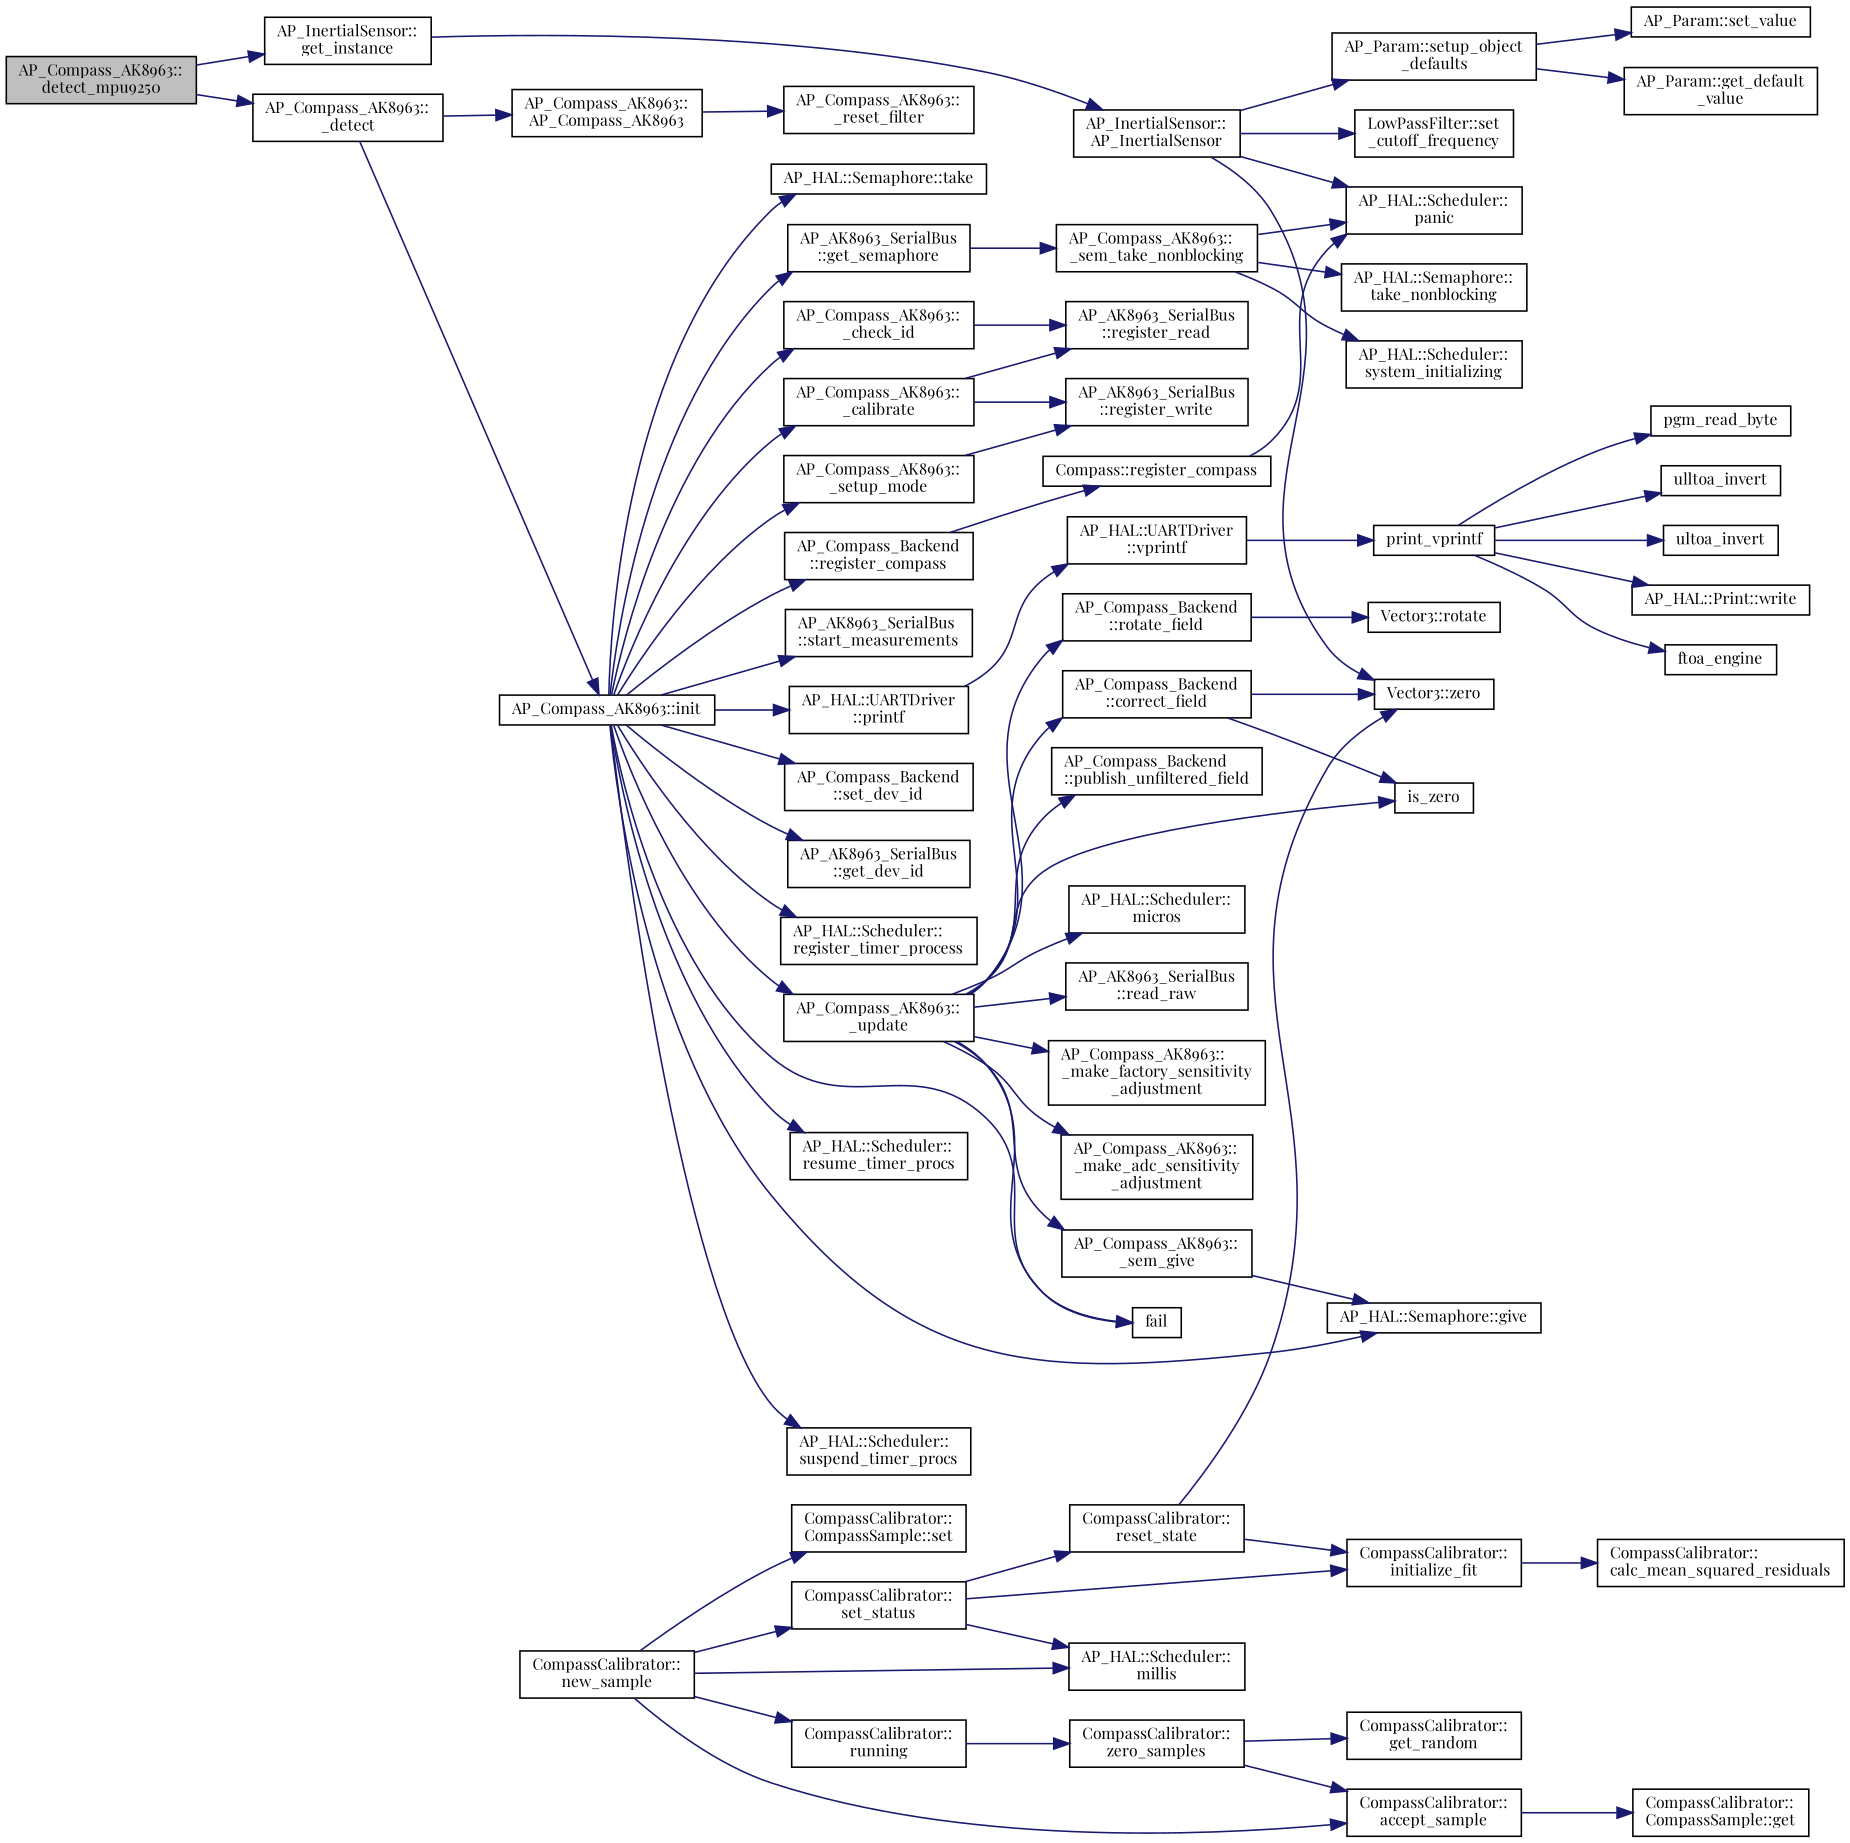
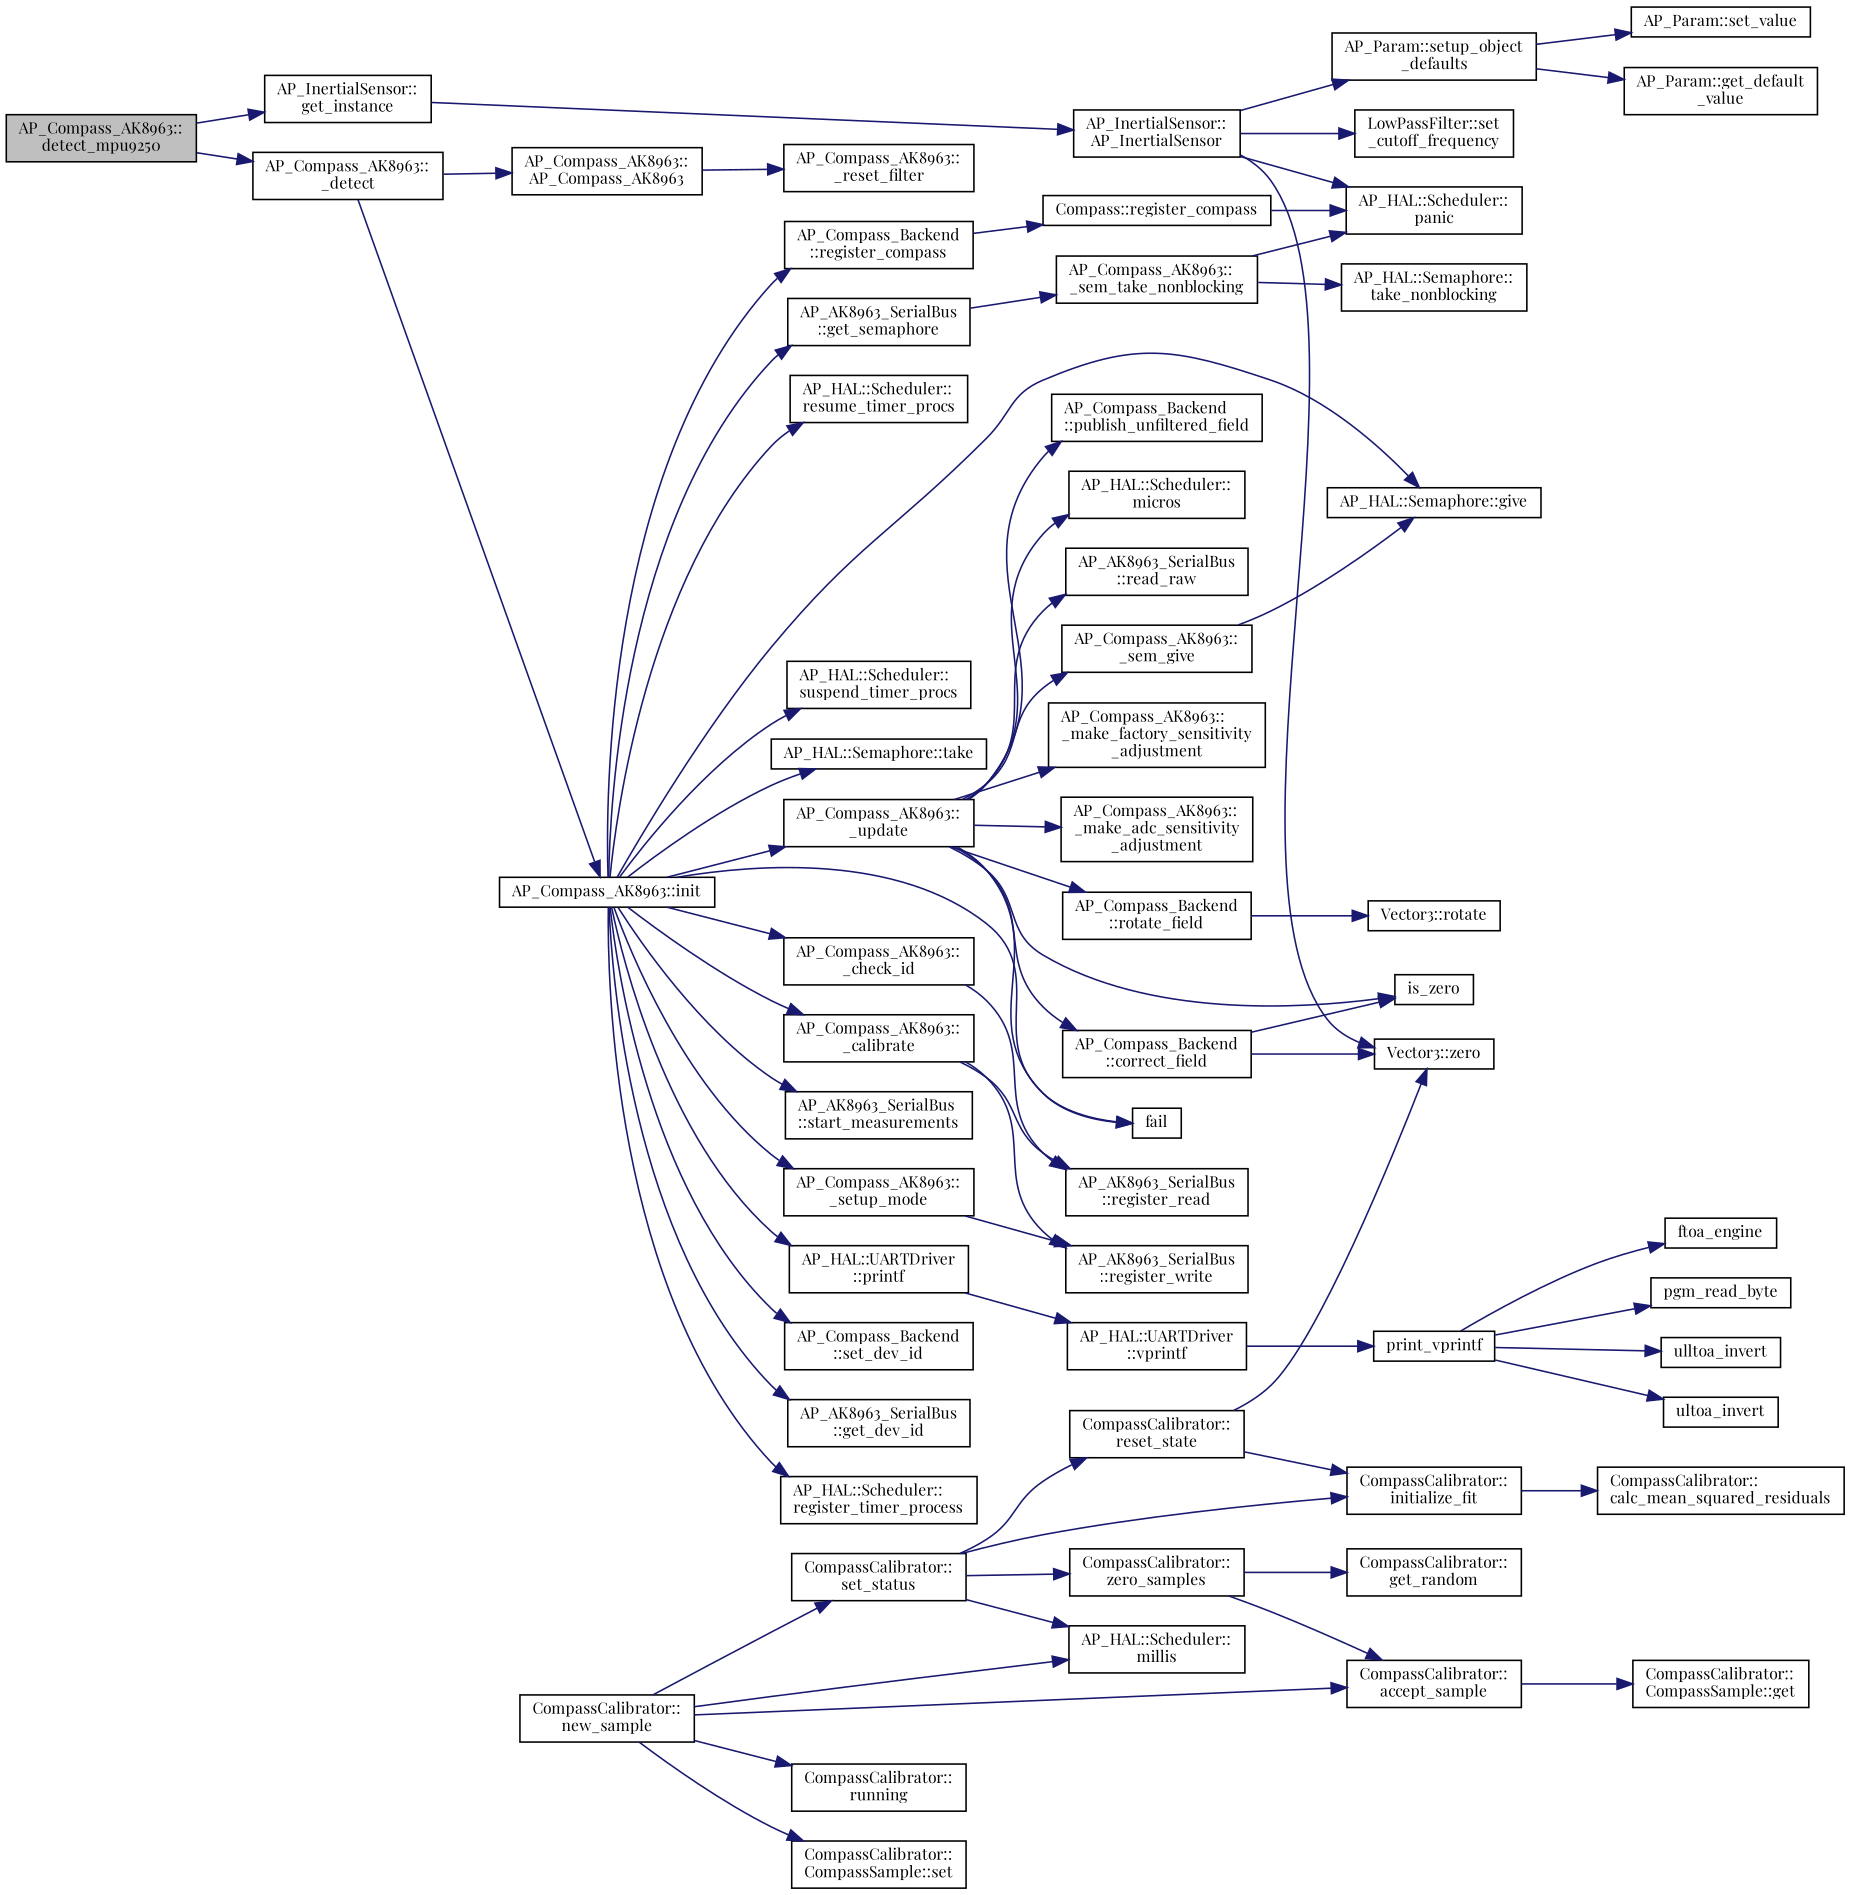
node "AP_HAL::Scheduler:: system_initializing": removed
node "AP_HAL::Print::write": removed
edge "CompassCalibrator:: running" -> "CompassCalibrator:: zero_samples": now "CompassCalibrator:: set_status" -> "CompassCalibrator:: zero_samples"
